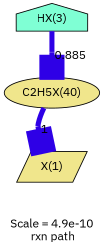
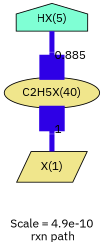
node "HX(3)": label "HX(3)" -> "HX(5)"
edge "C2H5X(40)" -> "X(1)": reversed
